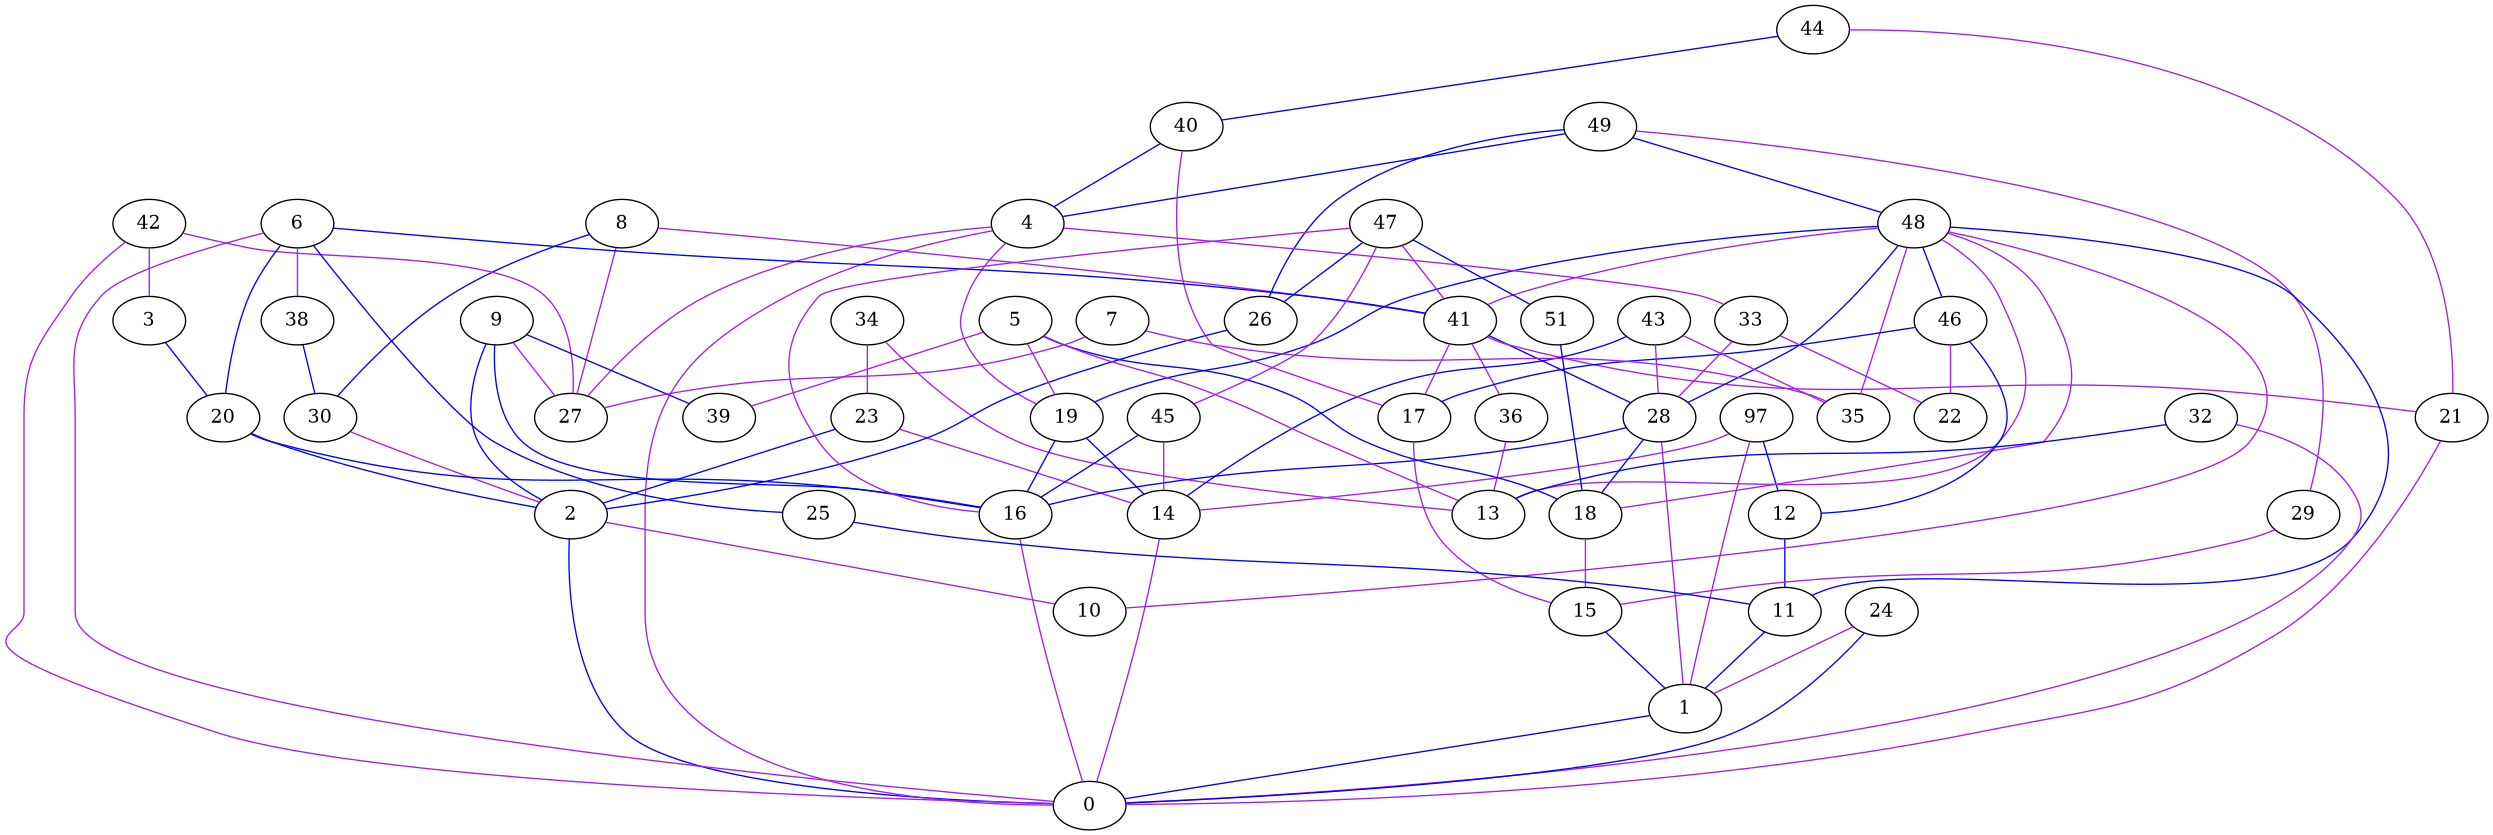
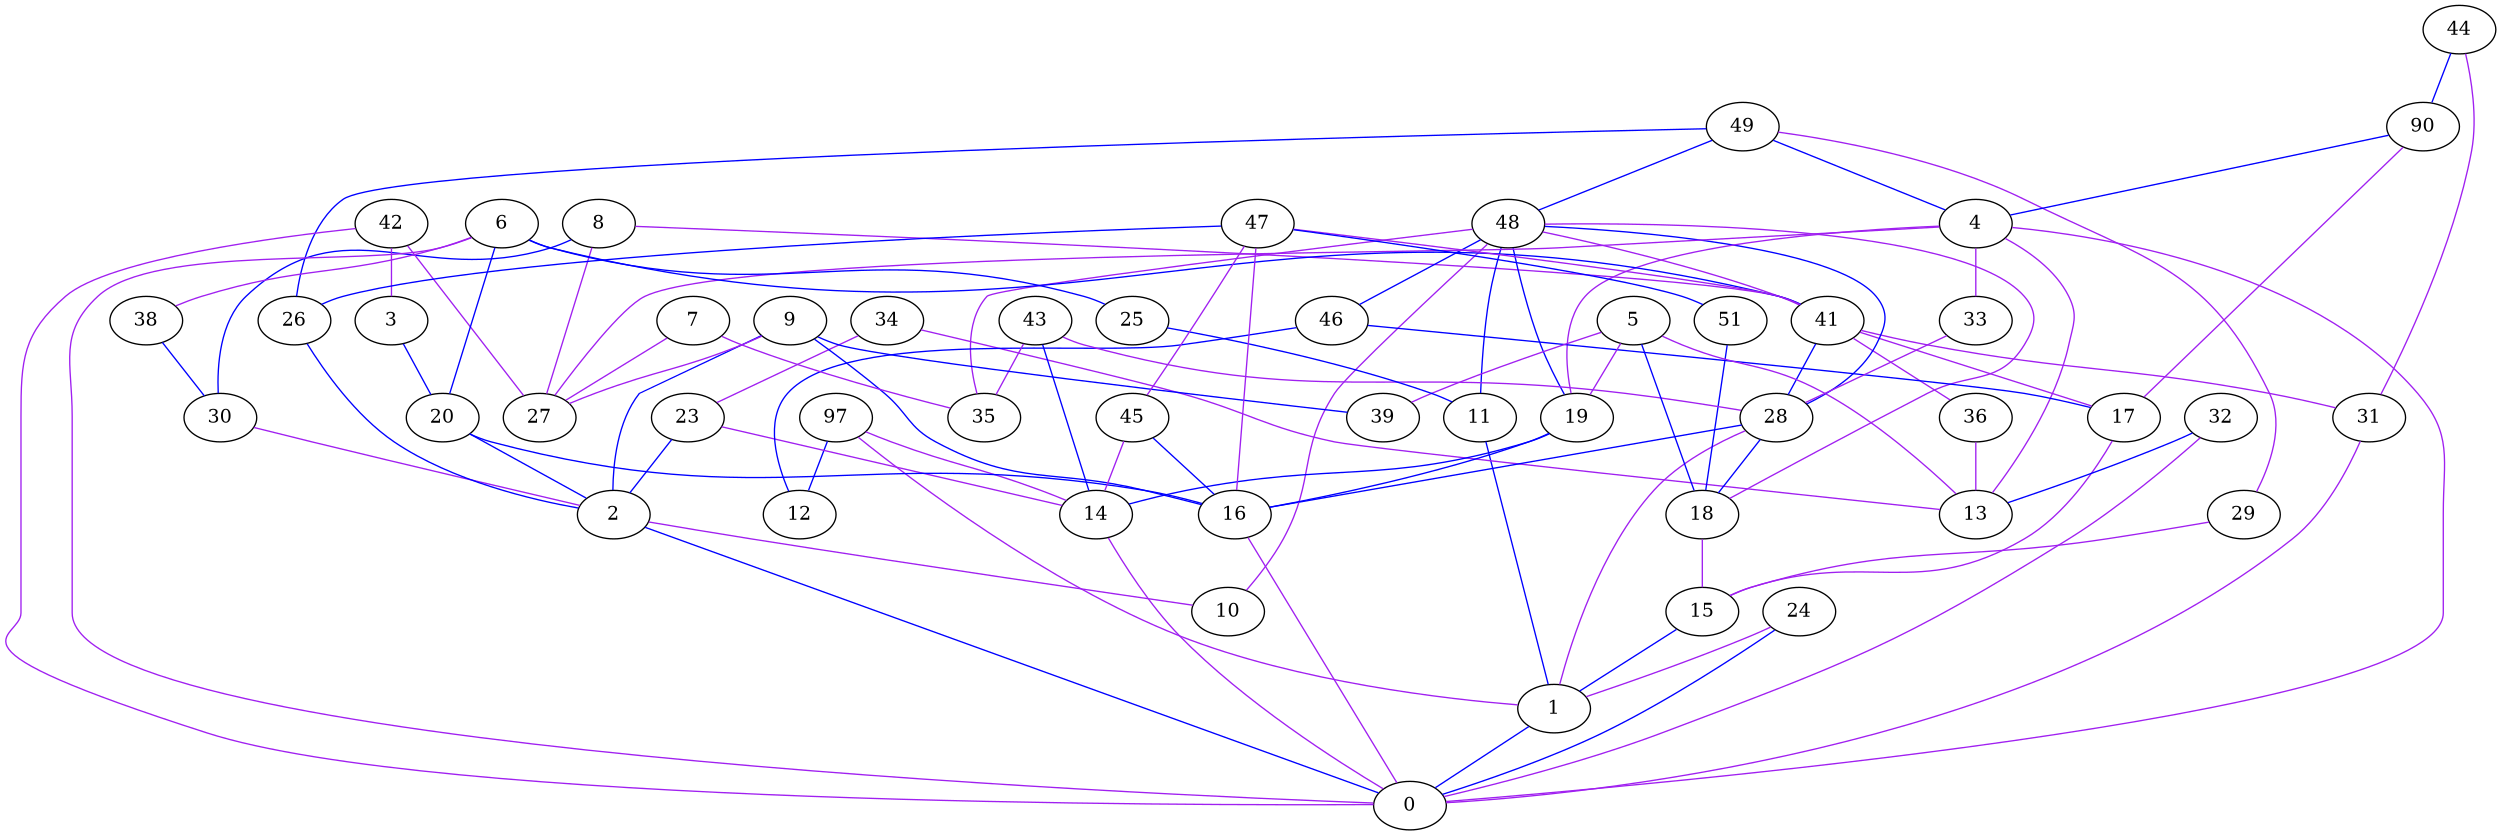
node "40": label "40" -> "90"
node "22": removed
node "21": label "21" -> "31"
edge "48" -- "13": now "4" -- "13"
edge "12" -- "11": removed
